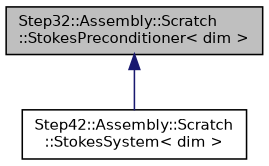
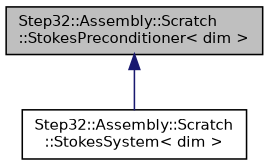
node "Step42::Assembly::Scratch ::StokesSystem< dim >": label "Step42::Assembly::Scratch ::StokesSystem< dim >" -> "Step32::Assembly::Scratch ::StokesSystem< dim >"
